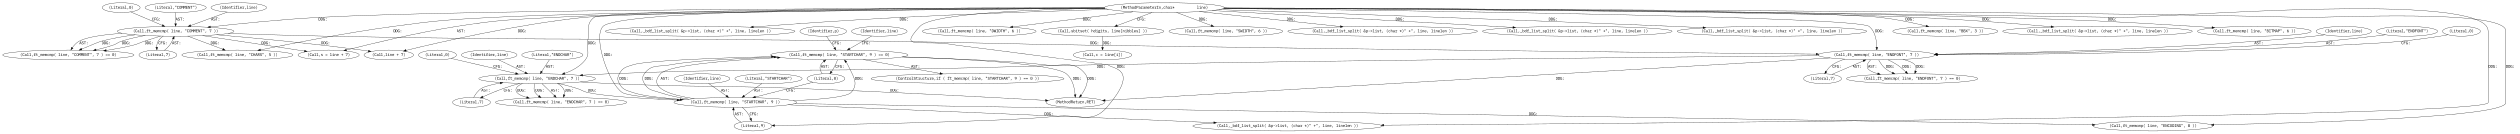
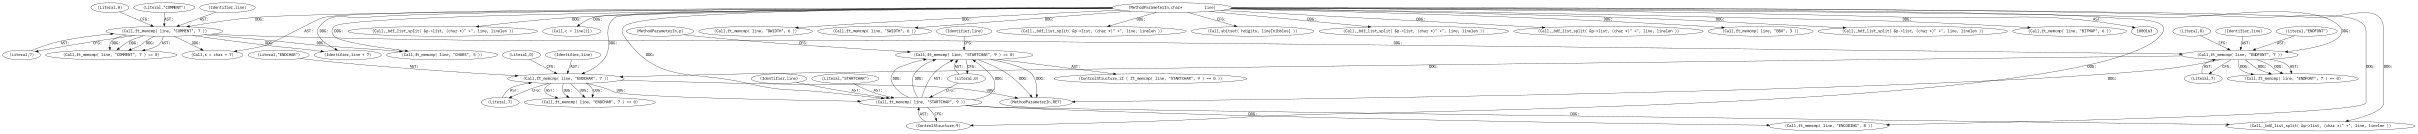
node "(Identifier,p)": label "(Identifier,p)" -> "(MethodParameterIn,p)"
node "1000163": added
edge "(Call,sbitset( hdigits, line[nibbles] ))" -> "(Call,c = line[i])": now "(MethodParameterIn,char*          line)" -> "(Call,c = line[i])"
node "(Call,s = line + 7)": label "(Call,s = line + 7)" -> "(Call,s = char + 7)"
node "(Call,line + 7)": label "(Call,line + 7)" -> "(Identifier,line + 7)"
node "(MethodReturn,RET)": label "(MethodReturn,RET)" -> "(MethodParameterIn,RET)"
node "(Literal,9)": label "(Literal,9)" -> "(ControlStructure,9)"
